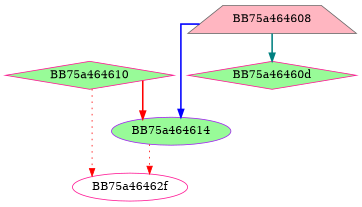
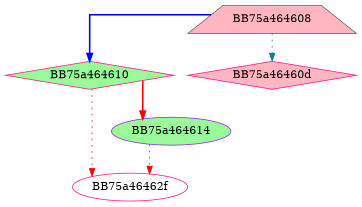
edge "BB75a464608" -> "BB75a46460d": style bold -> dotted
edge "BB75a464608" -> "BB75a464614": now "BB75a464608" -> "BB75a464610"
node "BB75a46460d": fillcolor palegreen -> lightpink
